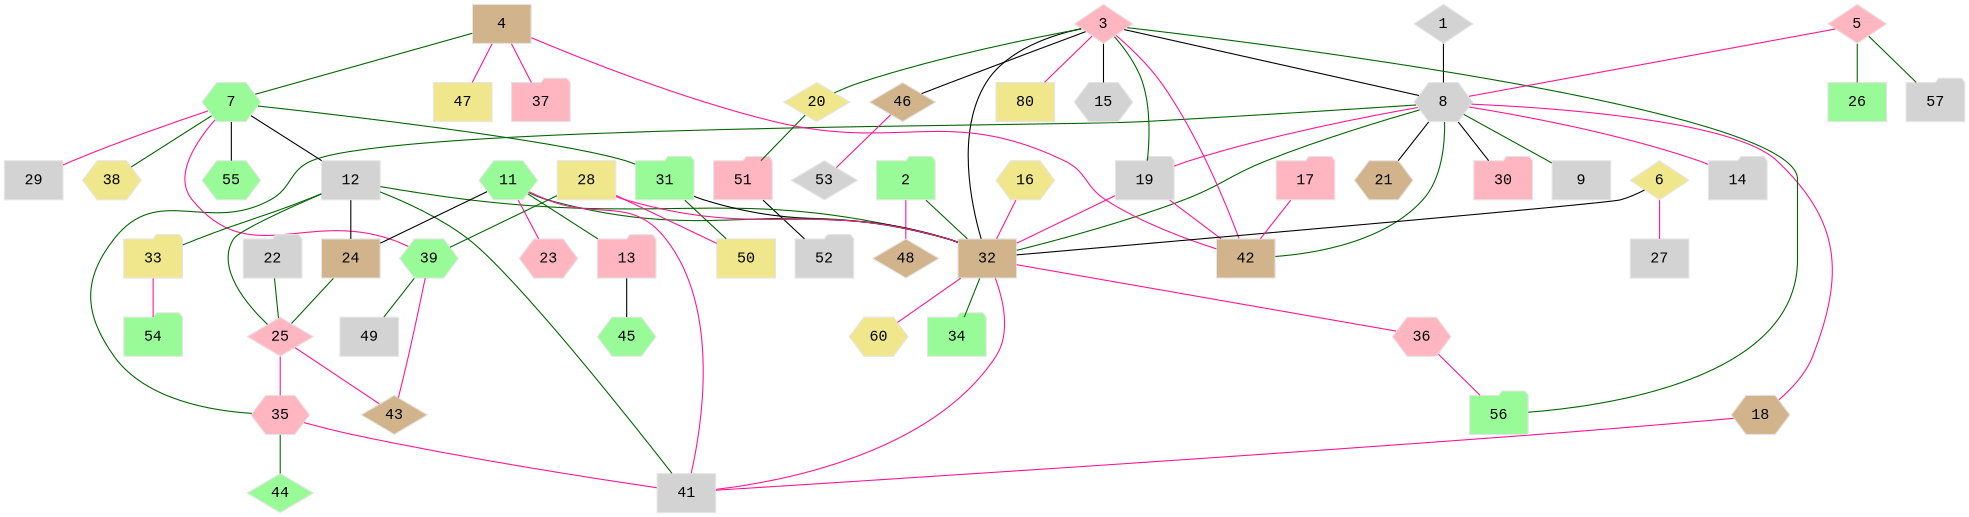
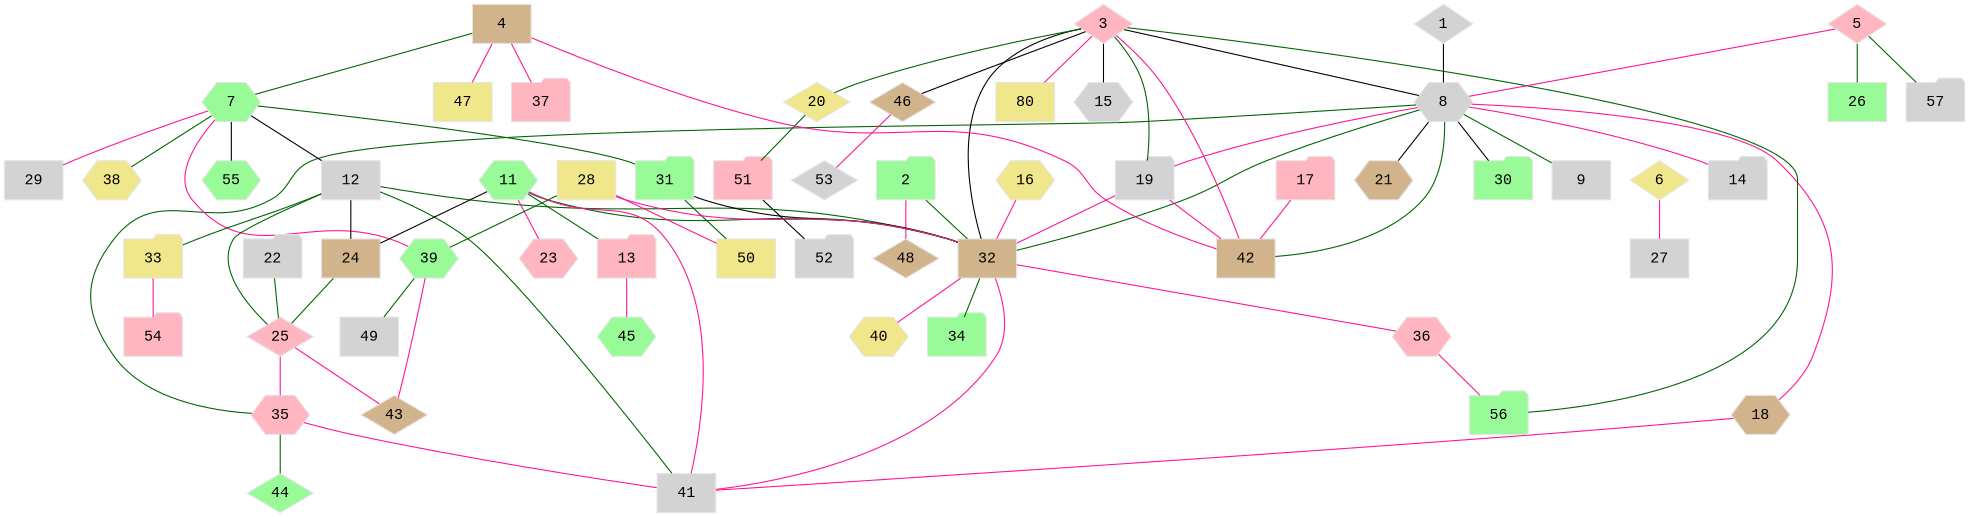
node "30": fillcolor lightpink -> palegreen
edge "6" -- "32": removed
edge "13" -- "45": color black -> deeppink
node "54": fillcolor palegreen -> lightpink
node "60": label "60" -> "40"
